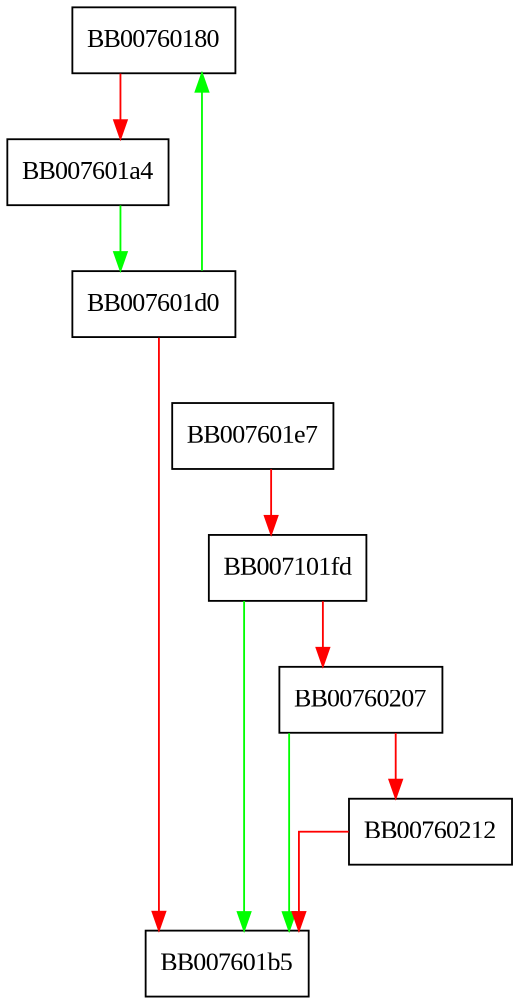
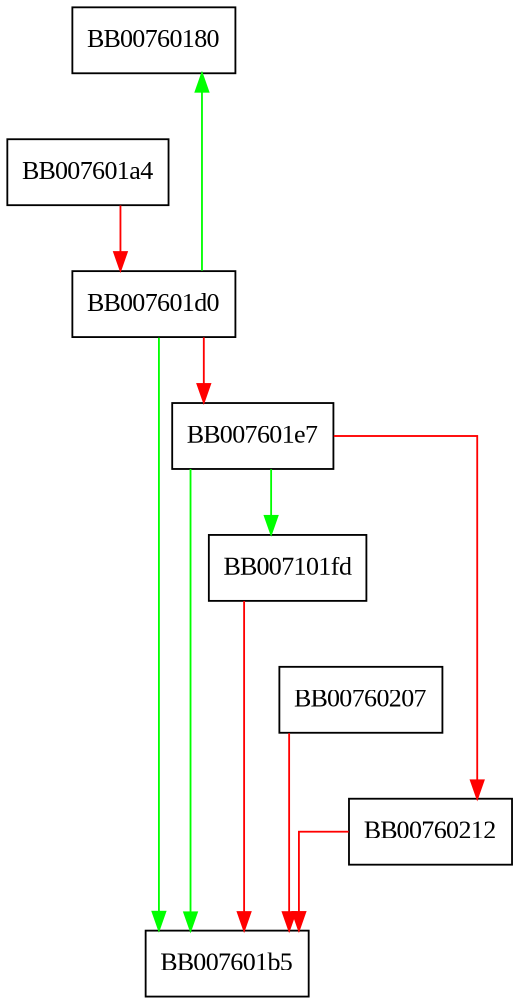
edge "BB00760180" -> "BB007601a4": removed
edge "BB007601a4" -> "BB007601d0": color green -> red
edge "BB007601d0" -> "BB007601e7": added
edge "BB007601e7" -> "BB007101fd": color red -> green
edge "BB007101fd" -> "BB00760207": removed
edge "BB007601d0" -> "BB007601b5": color red -> green
edge "BB007601e7" -> "BB007601b5": added
edge "BB007101fd" -> "BB007601b5": color green -> red
edge "BB00760207" -> "BB00760212": now "BB007601e7" -> "BB00760212"
edge "BB00760207" -> "BB007601b5": color green -> red
